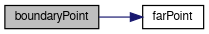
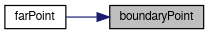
edge "boundaryPoint" -> "farPoint": reversed
